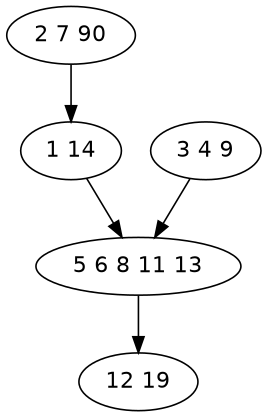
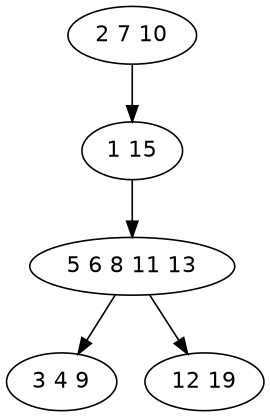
node "2 7 90": label "2 7 90" -> "2 7 10"
node "1 14": label "1 14" -> "1 15"
edge "3 4 9" -> "5 6 8 11 13": reversed
